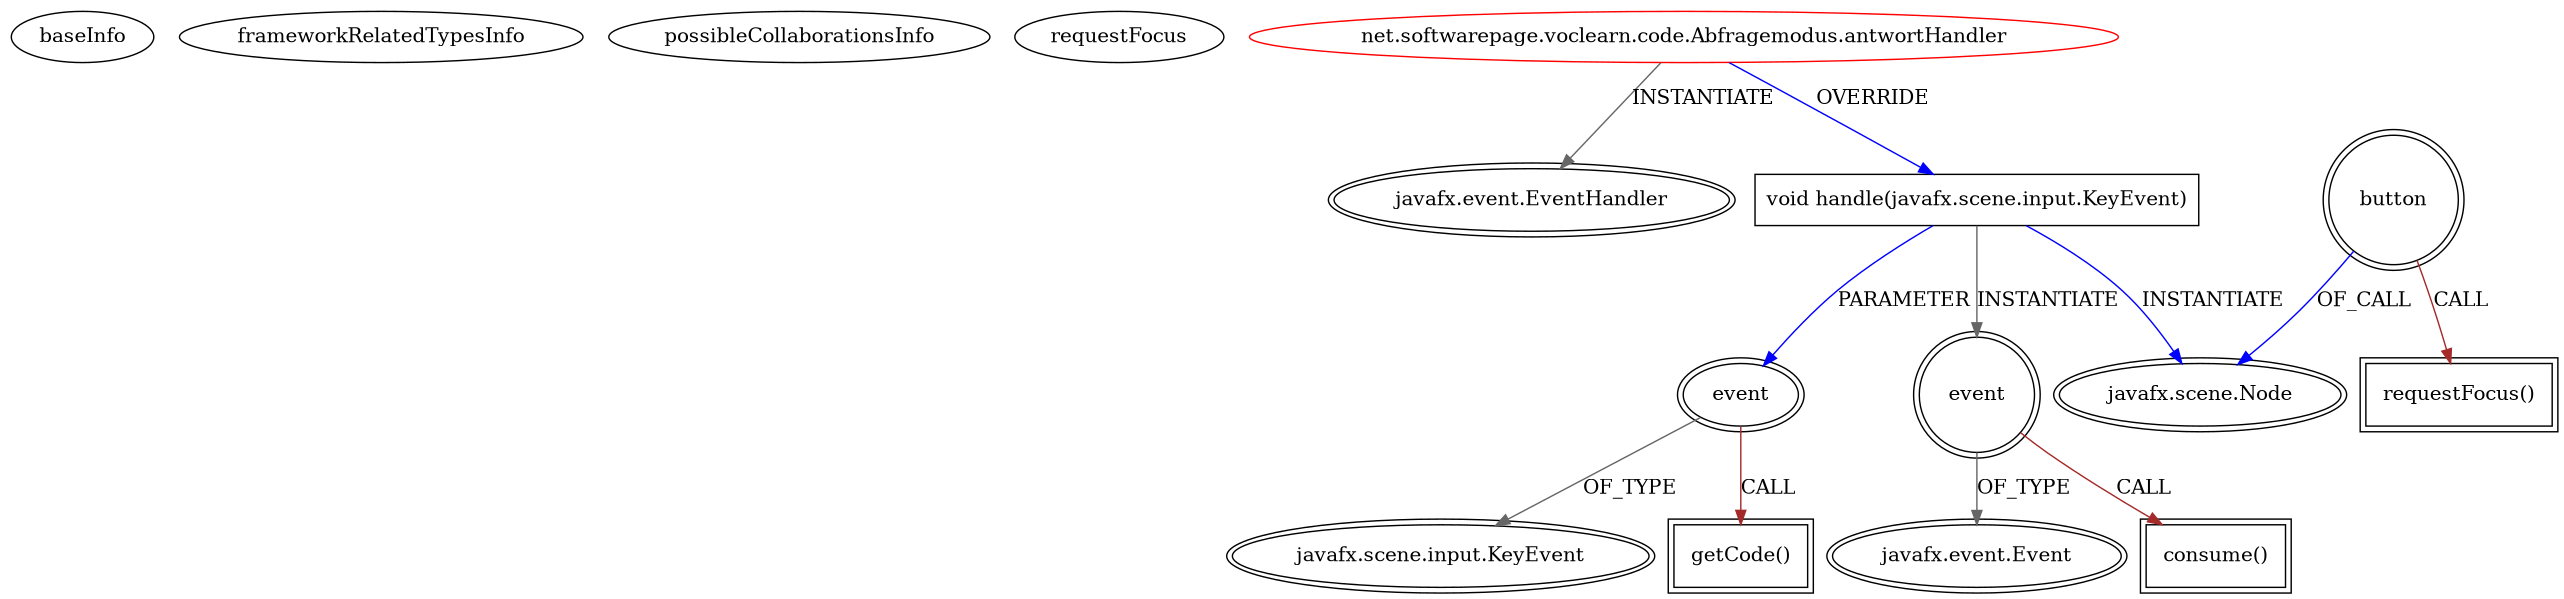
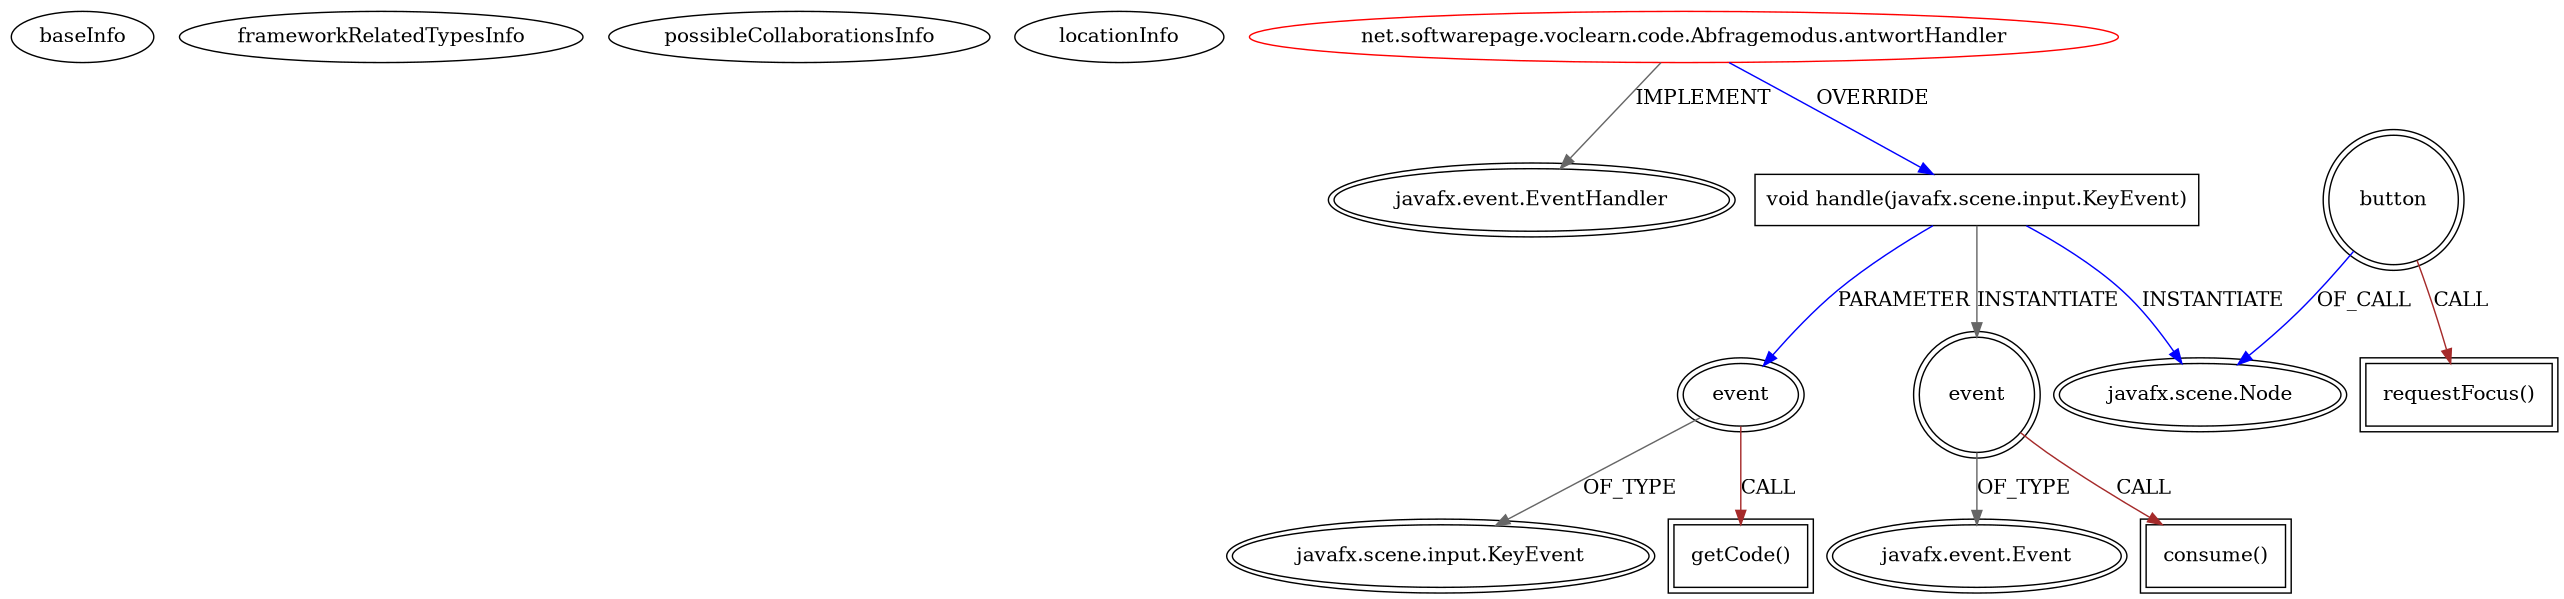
node "requestFocus": label "requestFocus" -> "locationInfo"
edge "net.softwarepage.voclearn.code.Abfragemodus.antwortHandler" -> "javafx.event.EventHandler": label "INSTANTIATE" -> "IMPLEMENT"
